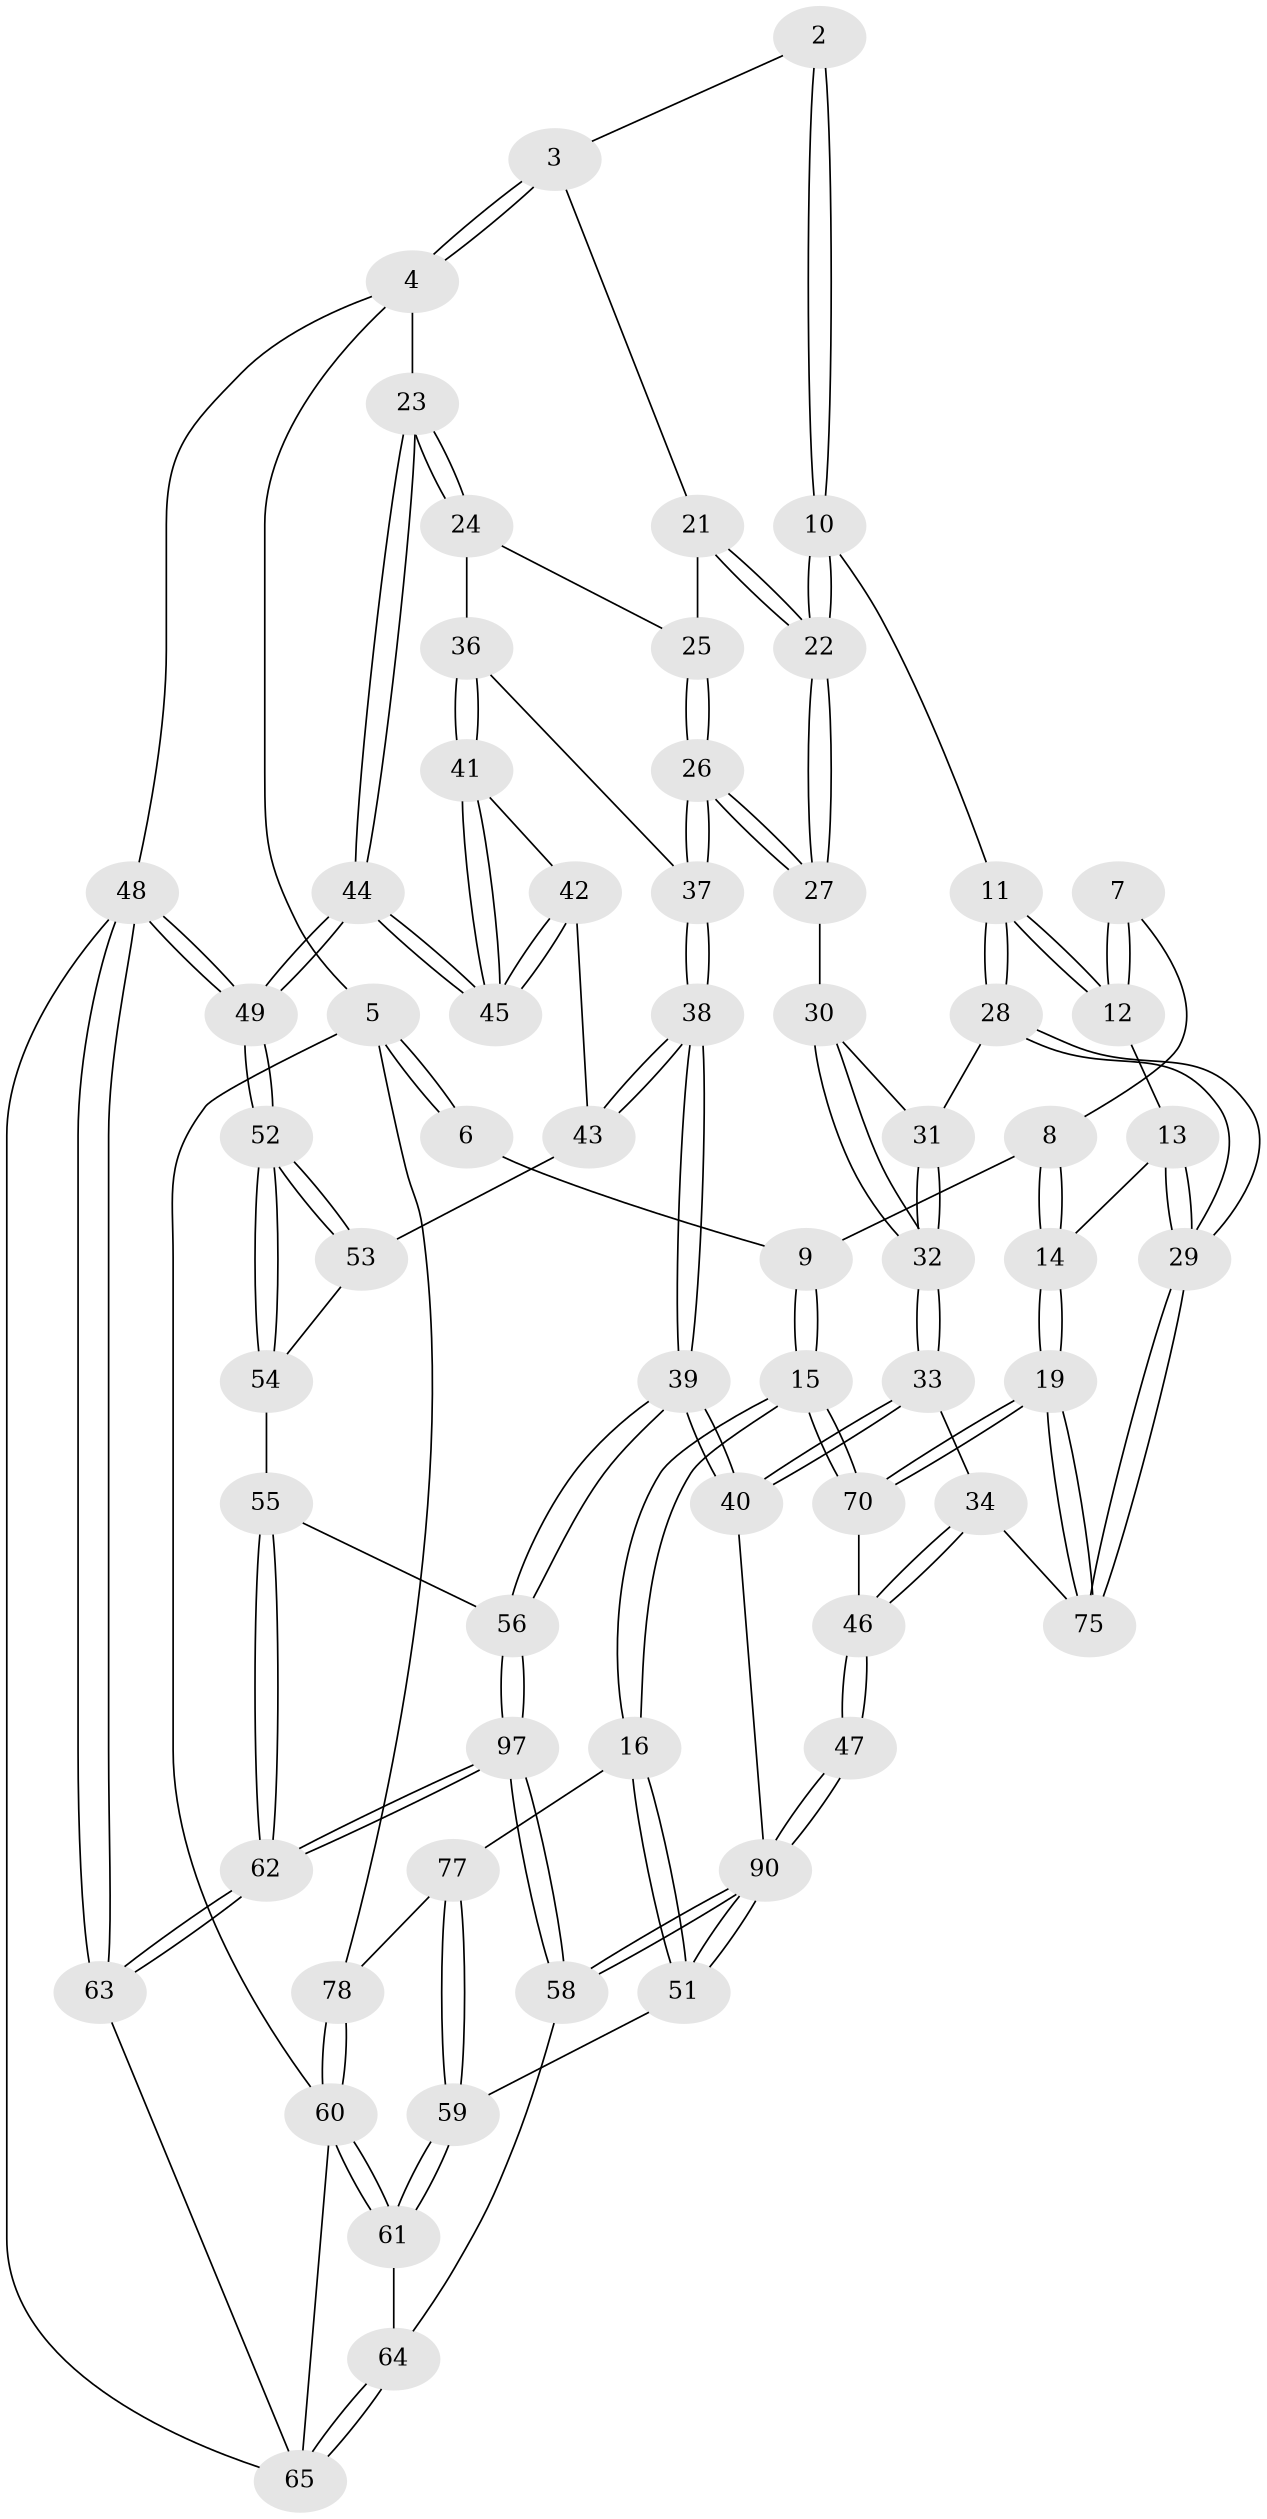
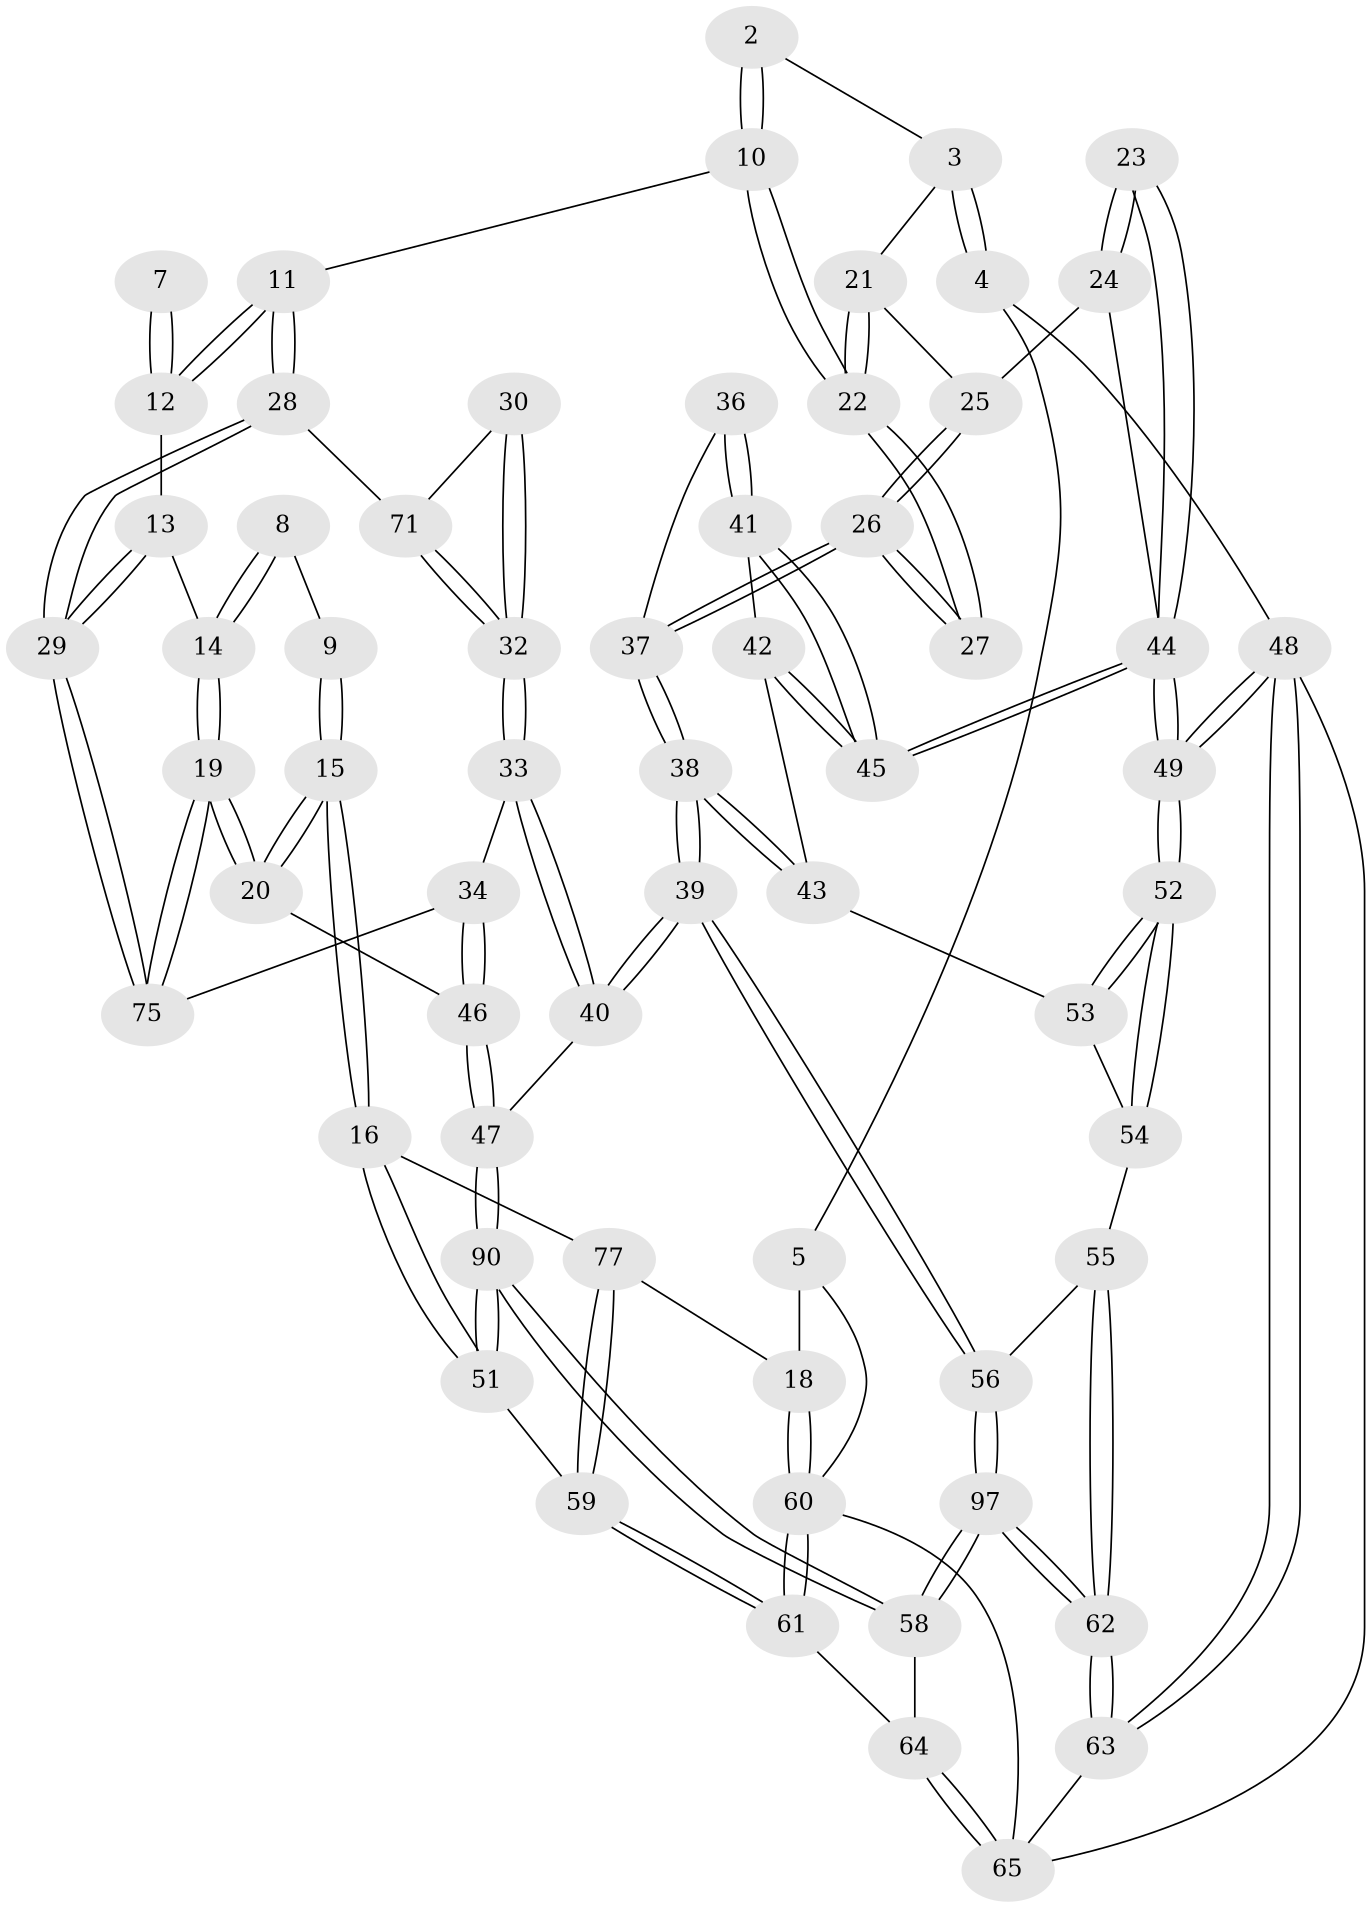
edge "4" -- "23": removed
edge "24" -- "36": now "24" -- "44"
edge "27" -- "30": removed
edge "7" -- "8": removed
node "6": removed
node "31": label "31" -> "71"
node "70": label "70" -> "20"
edge "40" -- "90": now "40" -- "47"
node "78": label "78" -> "18"
